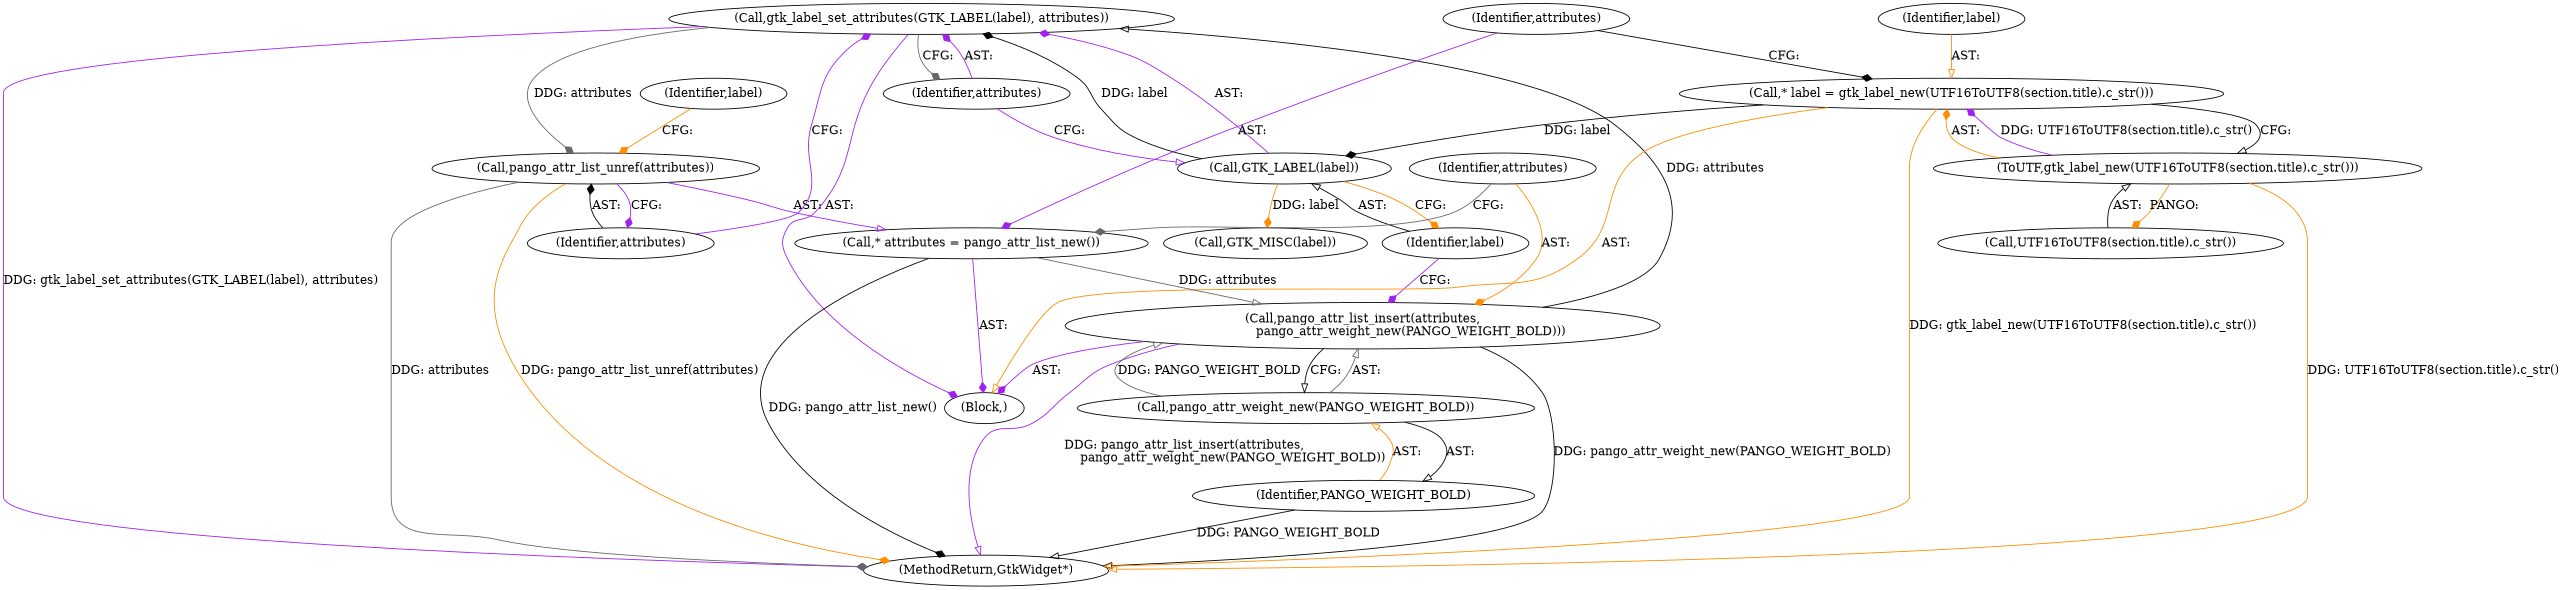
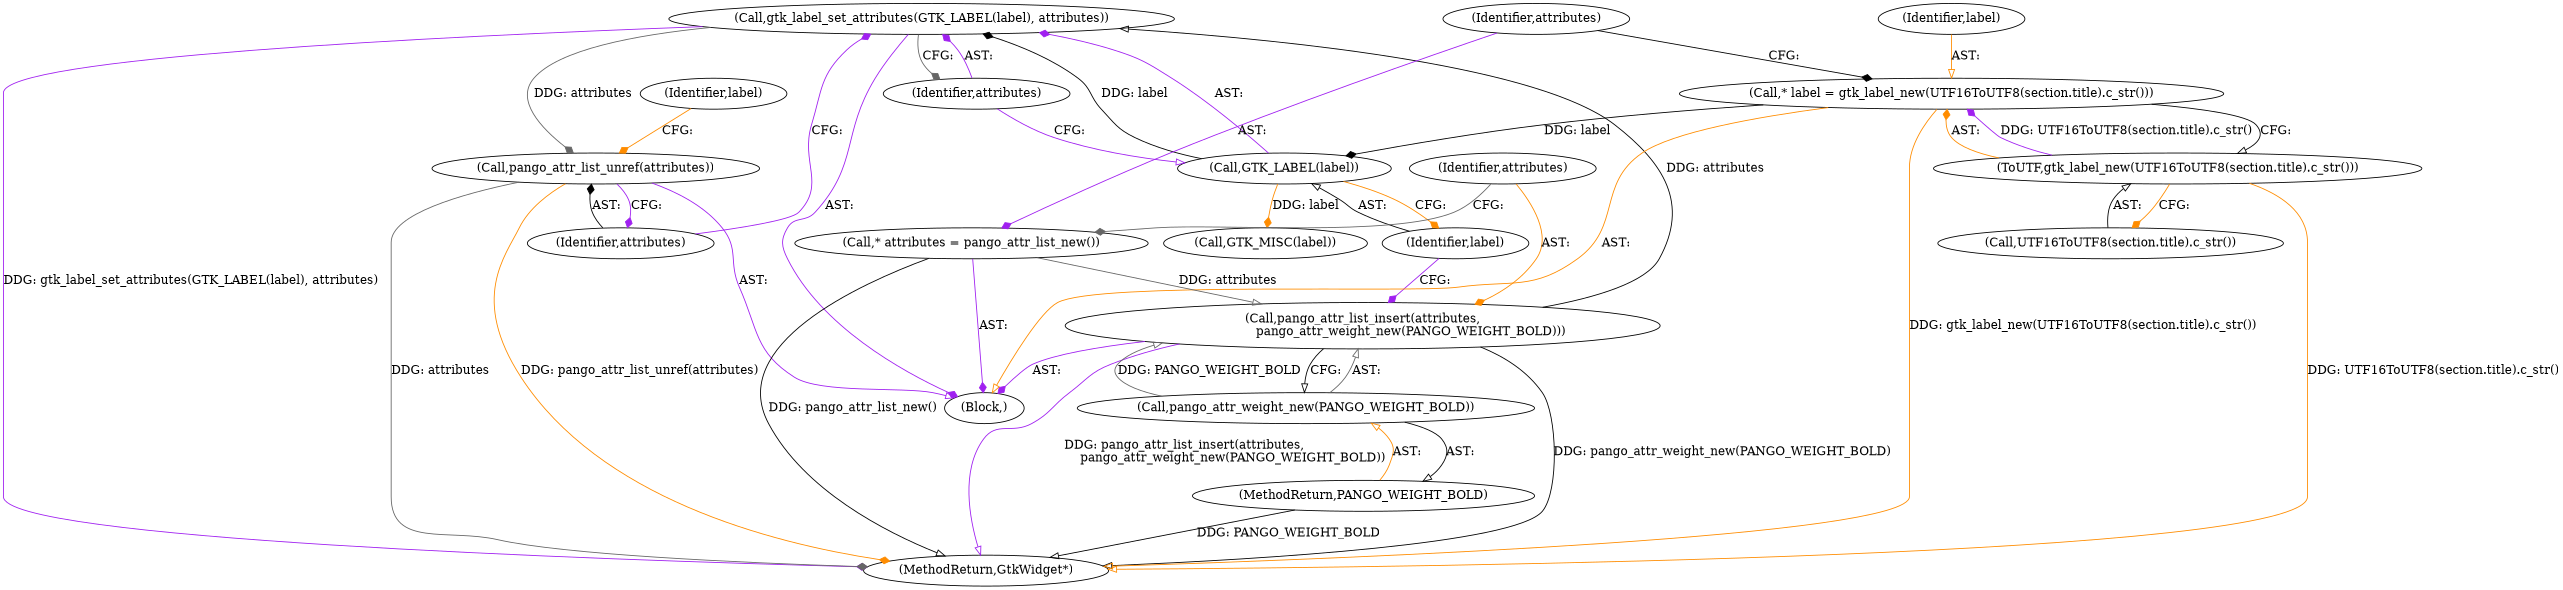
edge "(ToUTF,gtk_label_new(UTF16ToUTF8(section.title).c_str()))" -> "(Call,UTF16ToUTF8(section.title).c_str())": label "PANGO: " -> "CFG: "
edge "(Call,pango_attr_list_unref(attributes))" -> "(Call,* attributes = pango_attr_list_new())": now "(Call,pango_attr_list_unref(attributes))" -> "(Block,)"
edge "(Call,* attributes = pango_attr_list_new())" -> "(MethodReturn,GtkWidget*)": arrowhead diamond -> onormal
node "(Identifier,PANGO_WEIGHT_BOLD)": label "(Identifier,PANGO_WEIGHT_BOLD)" -> "(MethodReturn,PANGO_WEIGHT_BOLD)"
